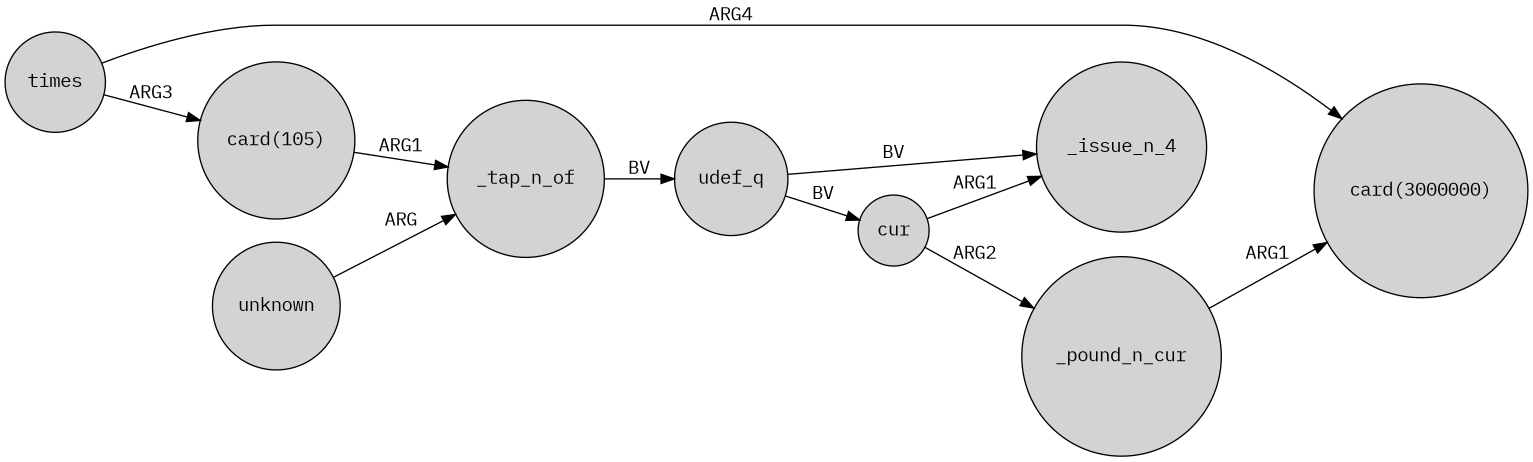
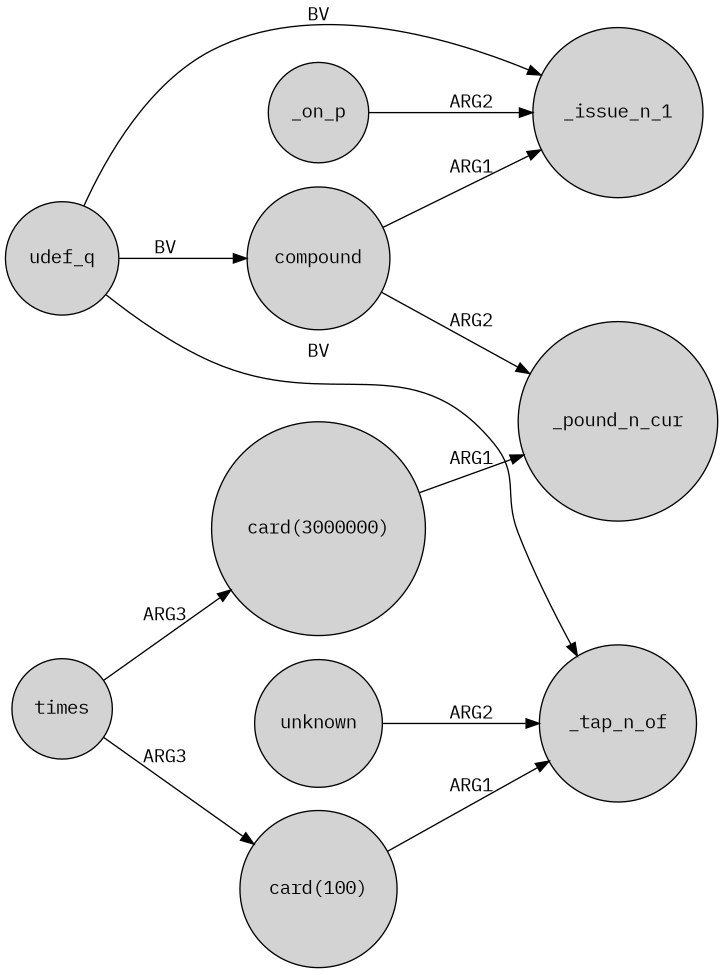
edge "times" -> "card(3000000)": label "ARG4" -> "ARG3"
node "_on_p": added
node "card(105)": label "card(105)" -> "card(100)"
node "_issue_n_4": label "_issue_n_4" -> "_issue_n_1"
edge "_tap_n_of" -> "udef_q": reversed
edge "unknown" -> "_tap_n_of": label "ARG" -> "ARG2"
node "cur": label "cur" -> "compound"
edge "_pound_n_cur" -> "card(3000000)": reversed
